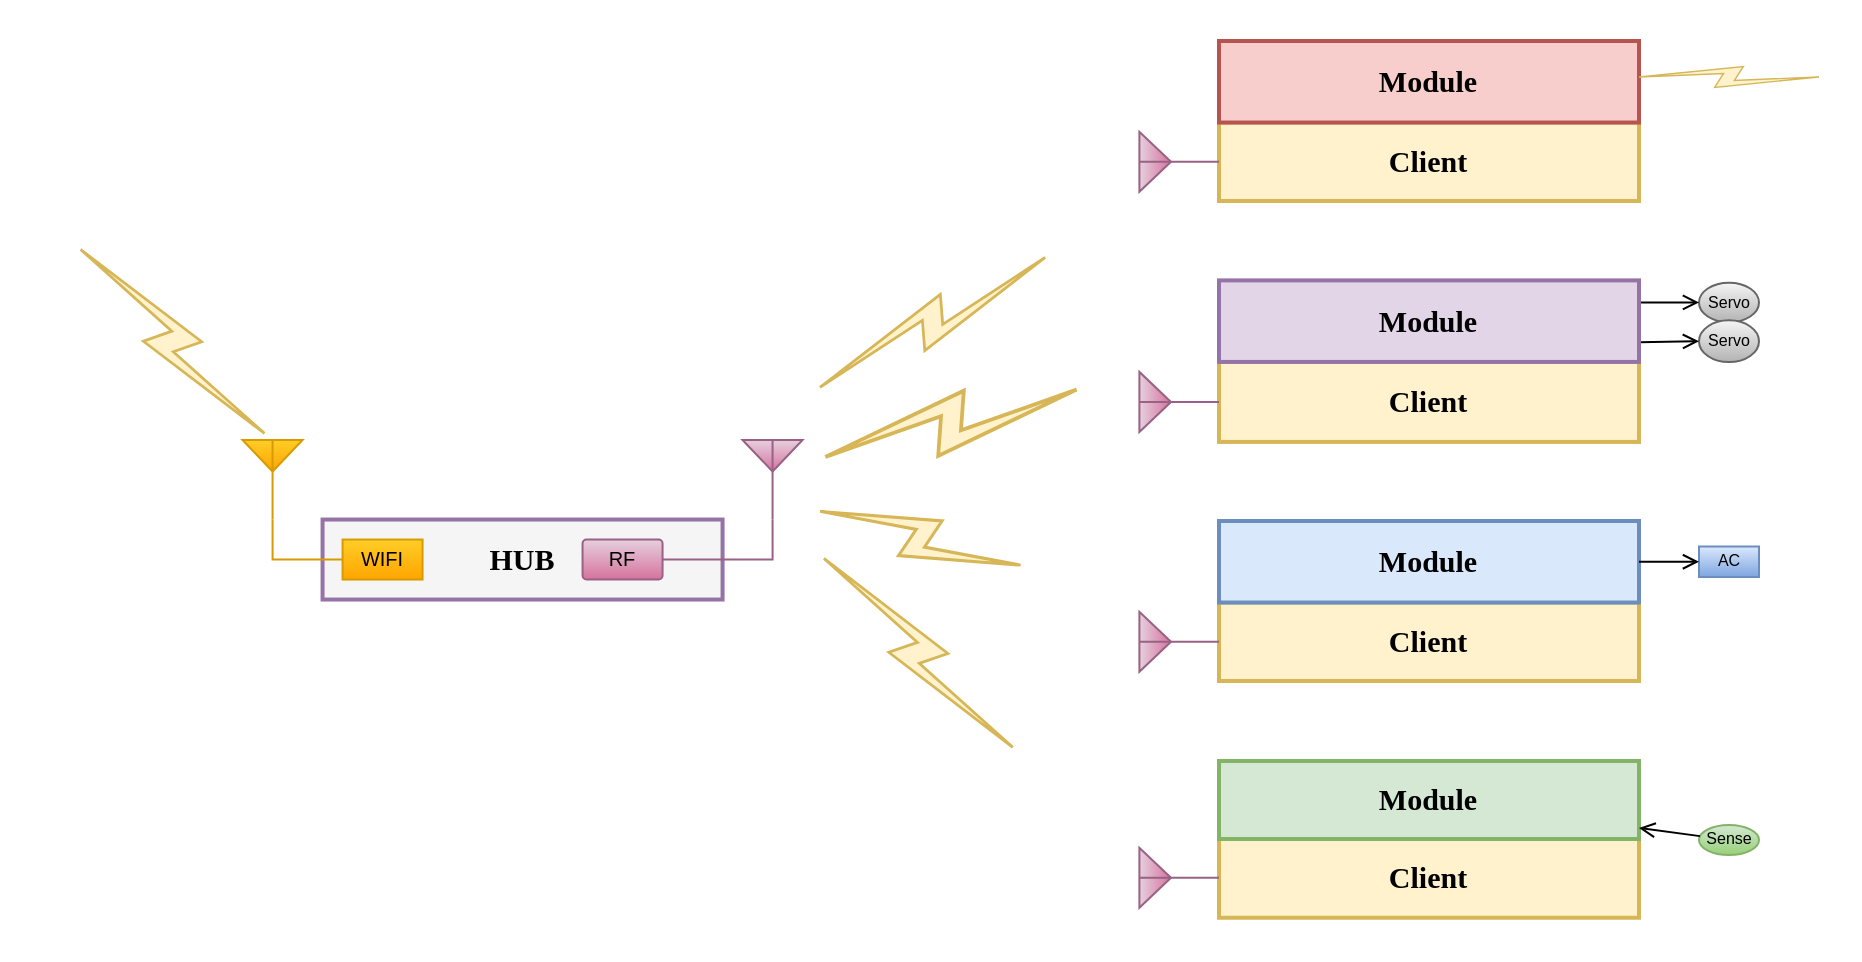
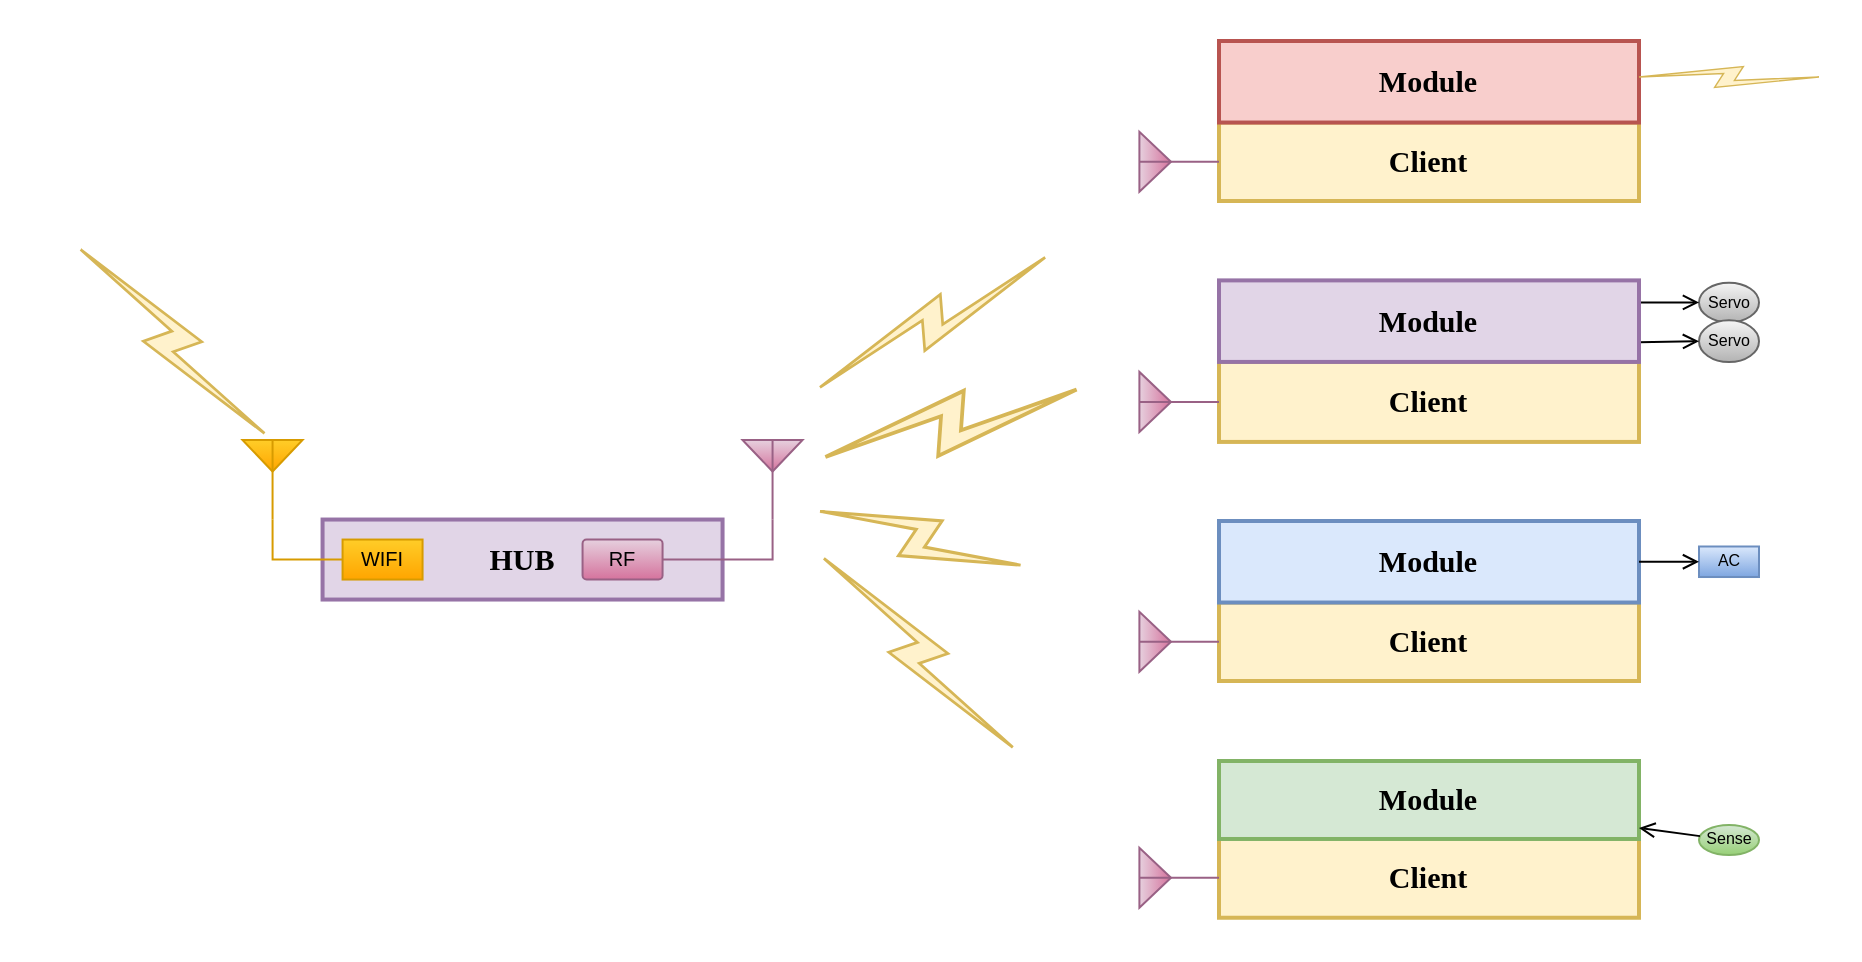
node "HUB": fillcolor #f5f5f5 -> #e1d5e7
